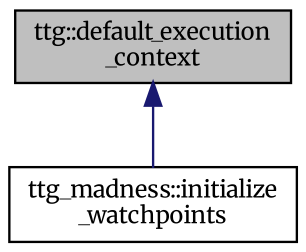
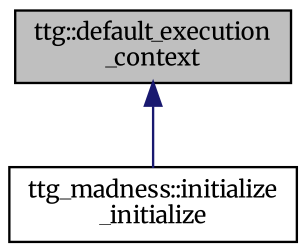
node "ttg_madness::initialize _watchpoints": label "ttg_madness::initialize _watchpoints" -> "ttg_madness::initialize _initialize"
